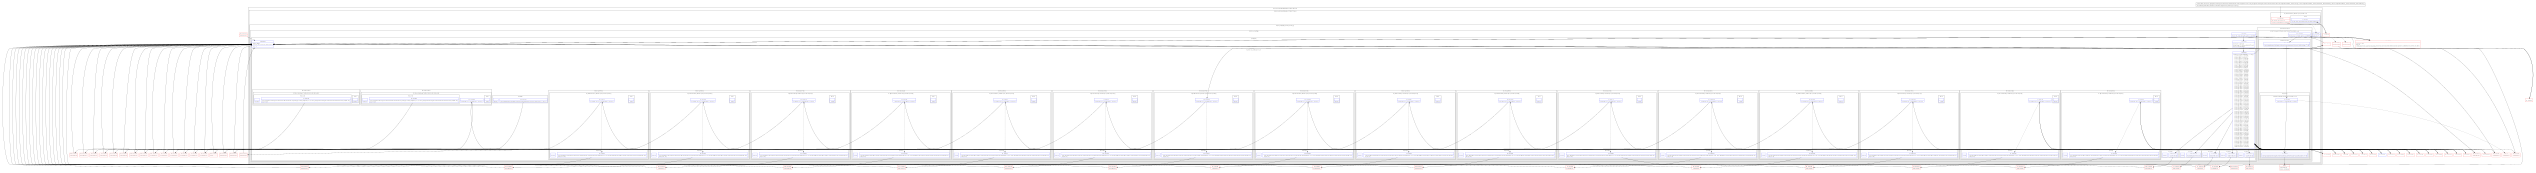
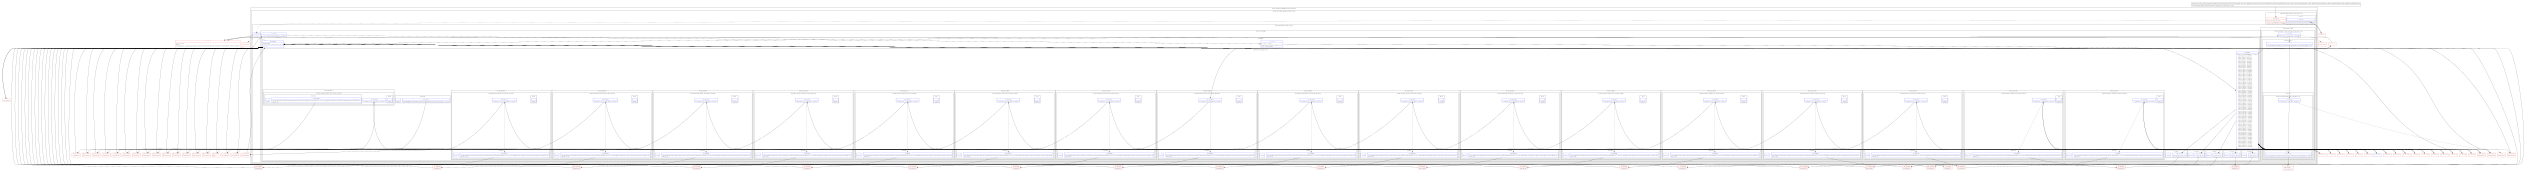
node "41: 0x00dc": added
